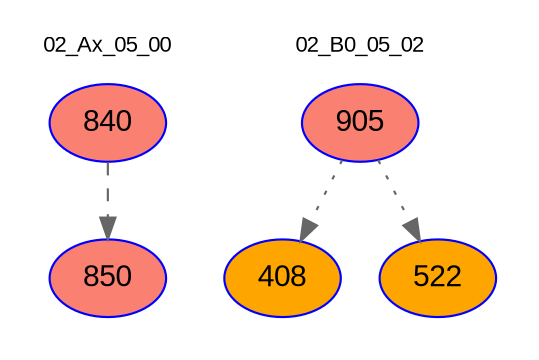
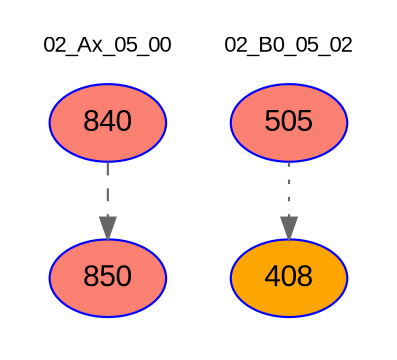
node "905": label "905" -> "505"
node "522": removed
